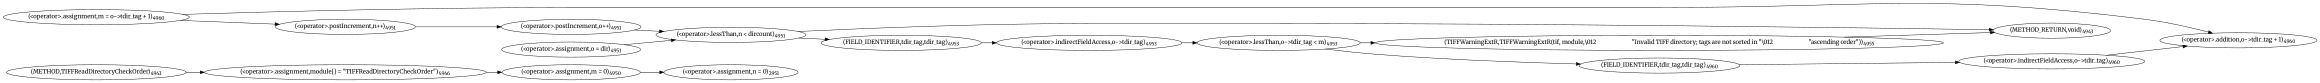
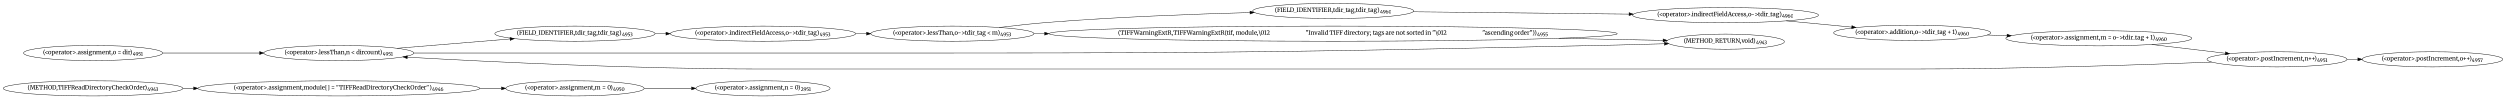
edge "(<operator>.assignment,m = o->tdir_tag + 1)" -> "(<operator>.addition,o->tdir_tag + 1)": reversed
node "(<operator>.postIncrement,o++)": text "4951" -> "4957"
edge "(<operator>.postIncrement,o++)" -> "(<operator>.lessThan,n < dircount)": now "(<operator>.postIncrement,n++)" -> "(<operator>.lessThan,n < dircount)"
